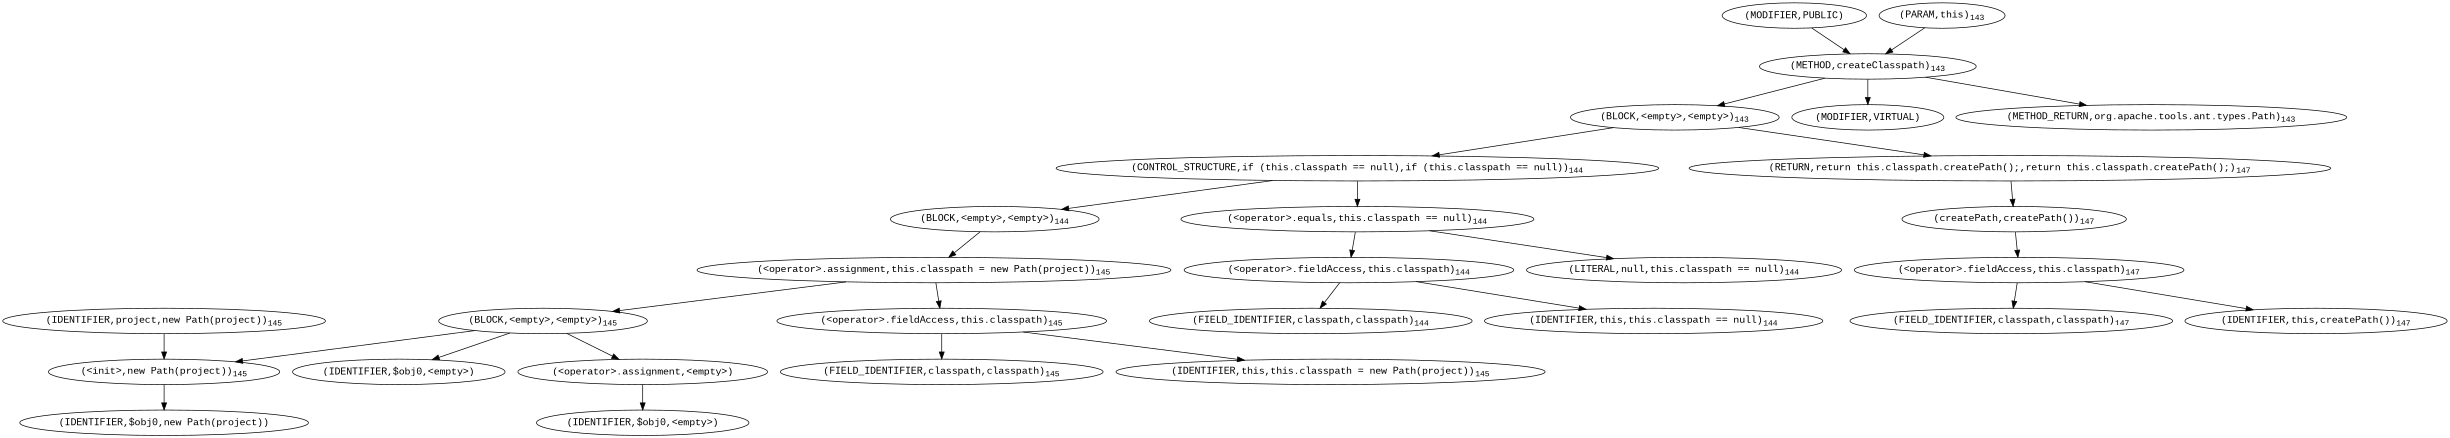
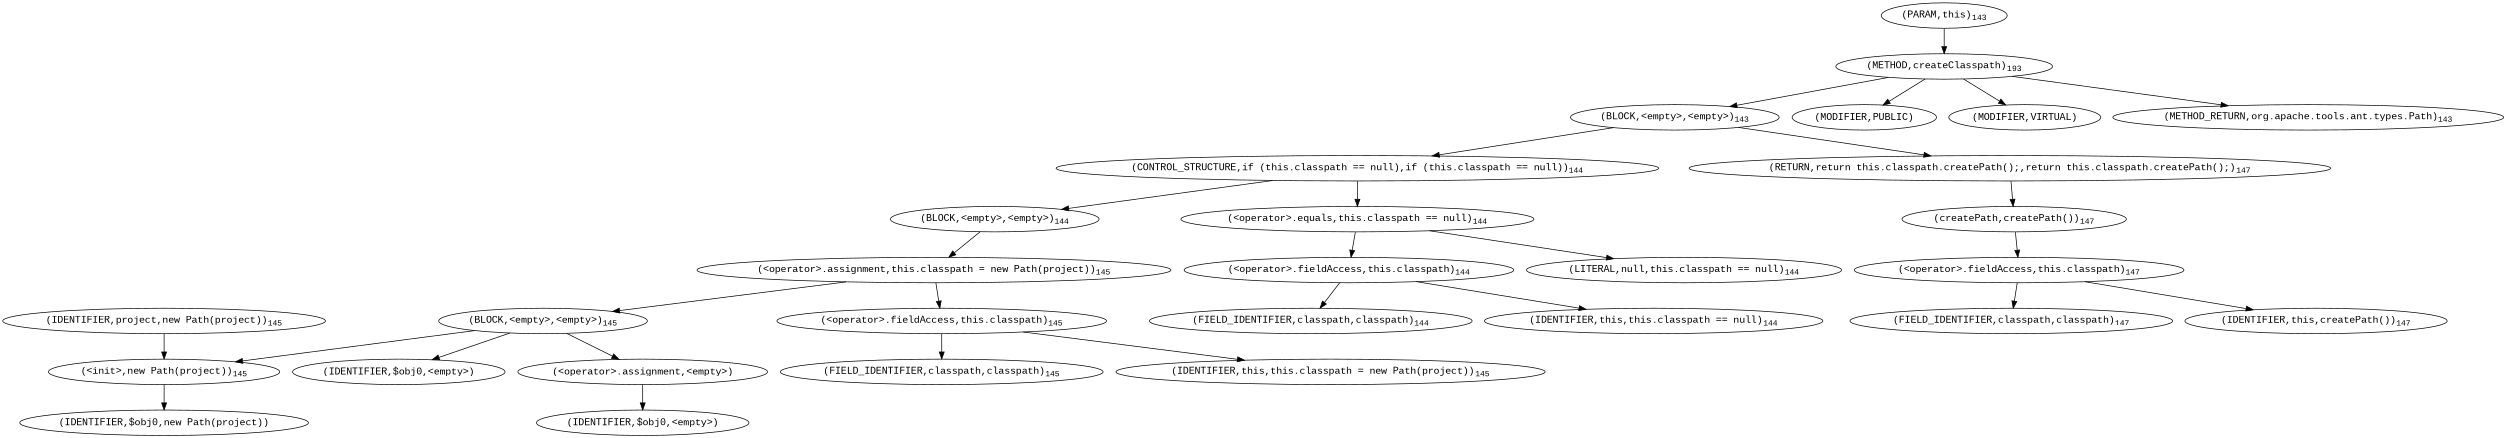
edge "(MODIFIER,PUBLIC)" -> "(METHOD,createClasspath)": reversed
node "(METHOD,createClasspath)": text "143" -> "193"
